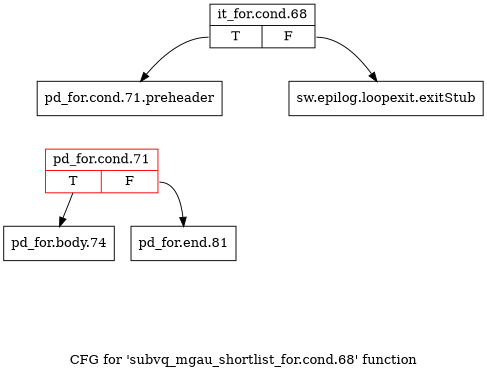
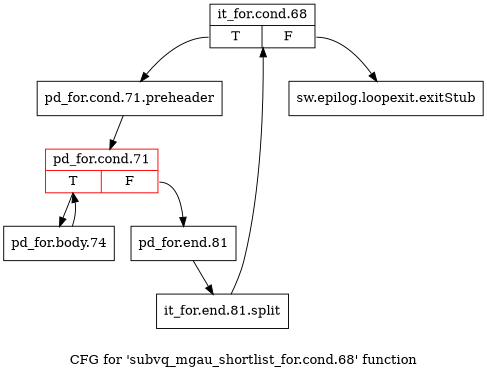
edge "pd_for.cond.71.preheader" -> "pd_for.cond.71": added
edge "pd_for.body.74" -> "pd_for.cond.71": added
node "it_for.end.81.split": added
